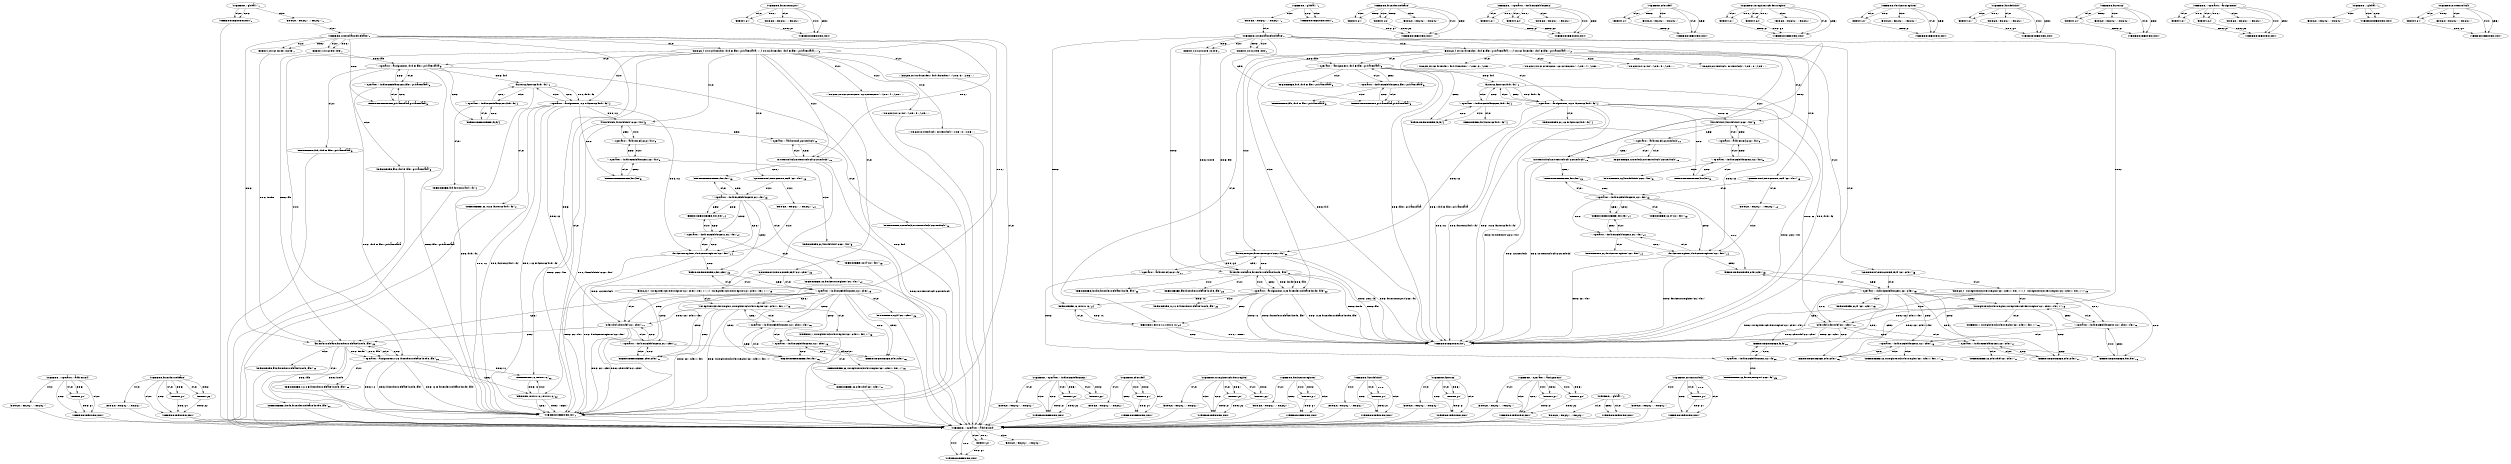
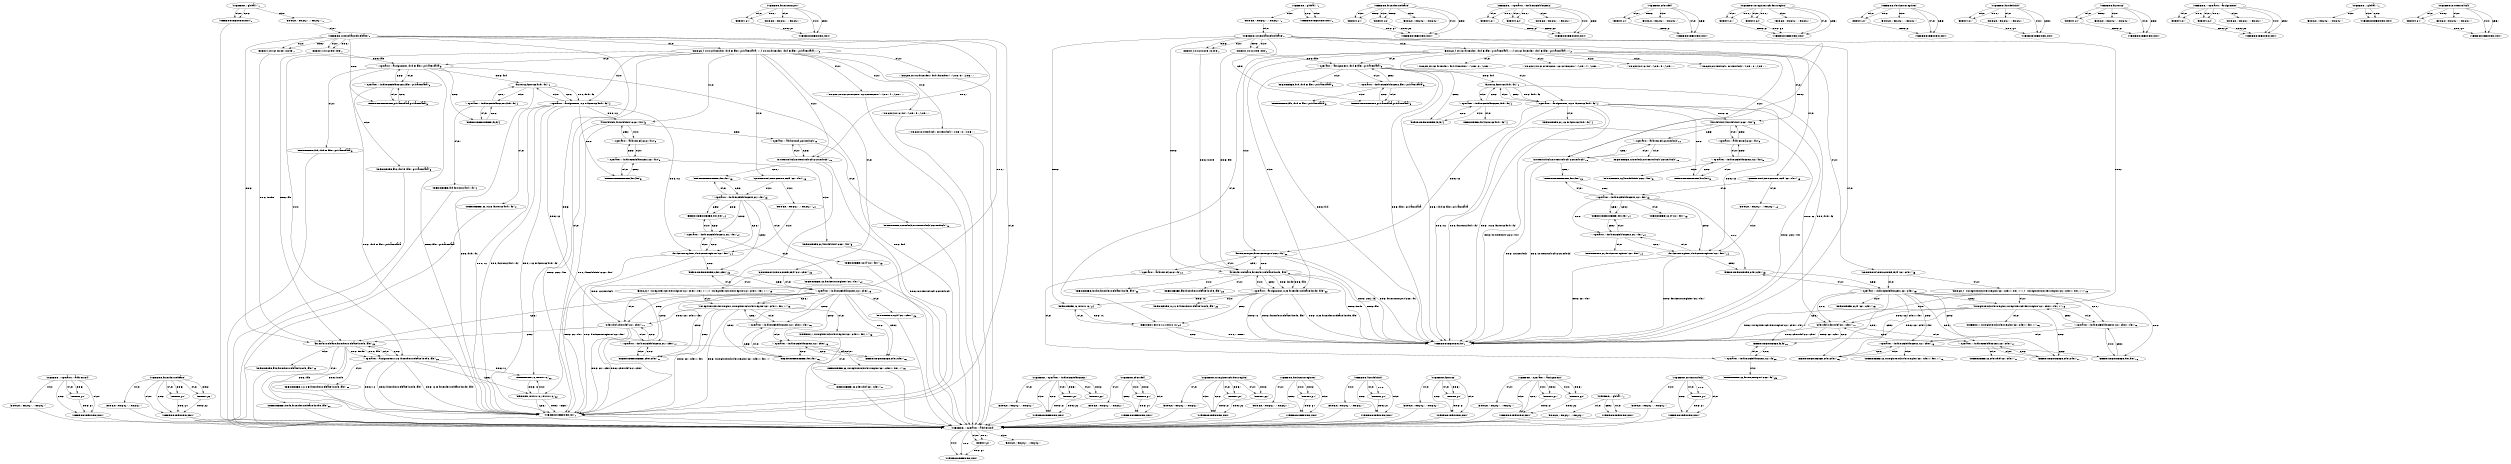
edge "(fuse_conn_put,fuse_conn_put(&cc->fc))" -> "(<operator>.addressOf,&cc->fc)": label "DDG: p2" -> "AST: "
node "(<operator>.addressOf,&cc->fc)": text "20" -> "10"
edge "(<operator>.addressOf,&cc->fc)" -> "(<operator>.indirectFieldAccess,cc->fc)": label "DDG: " -> "AST: "
